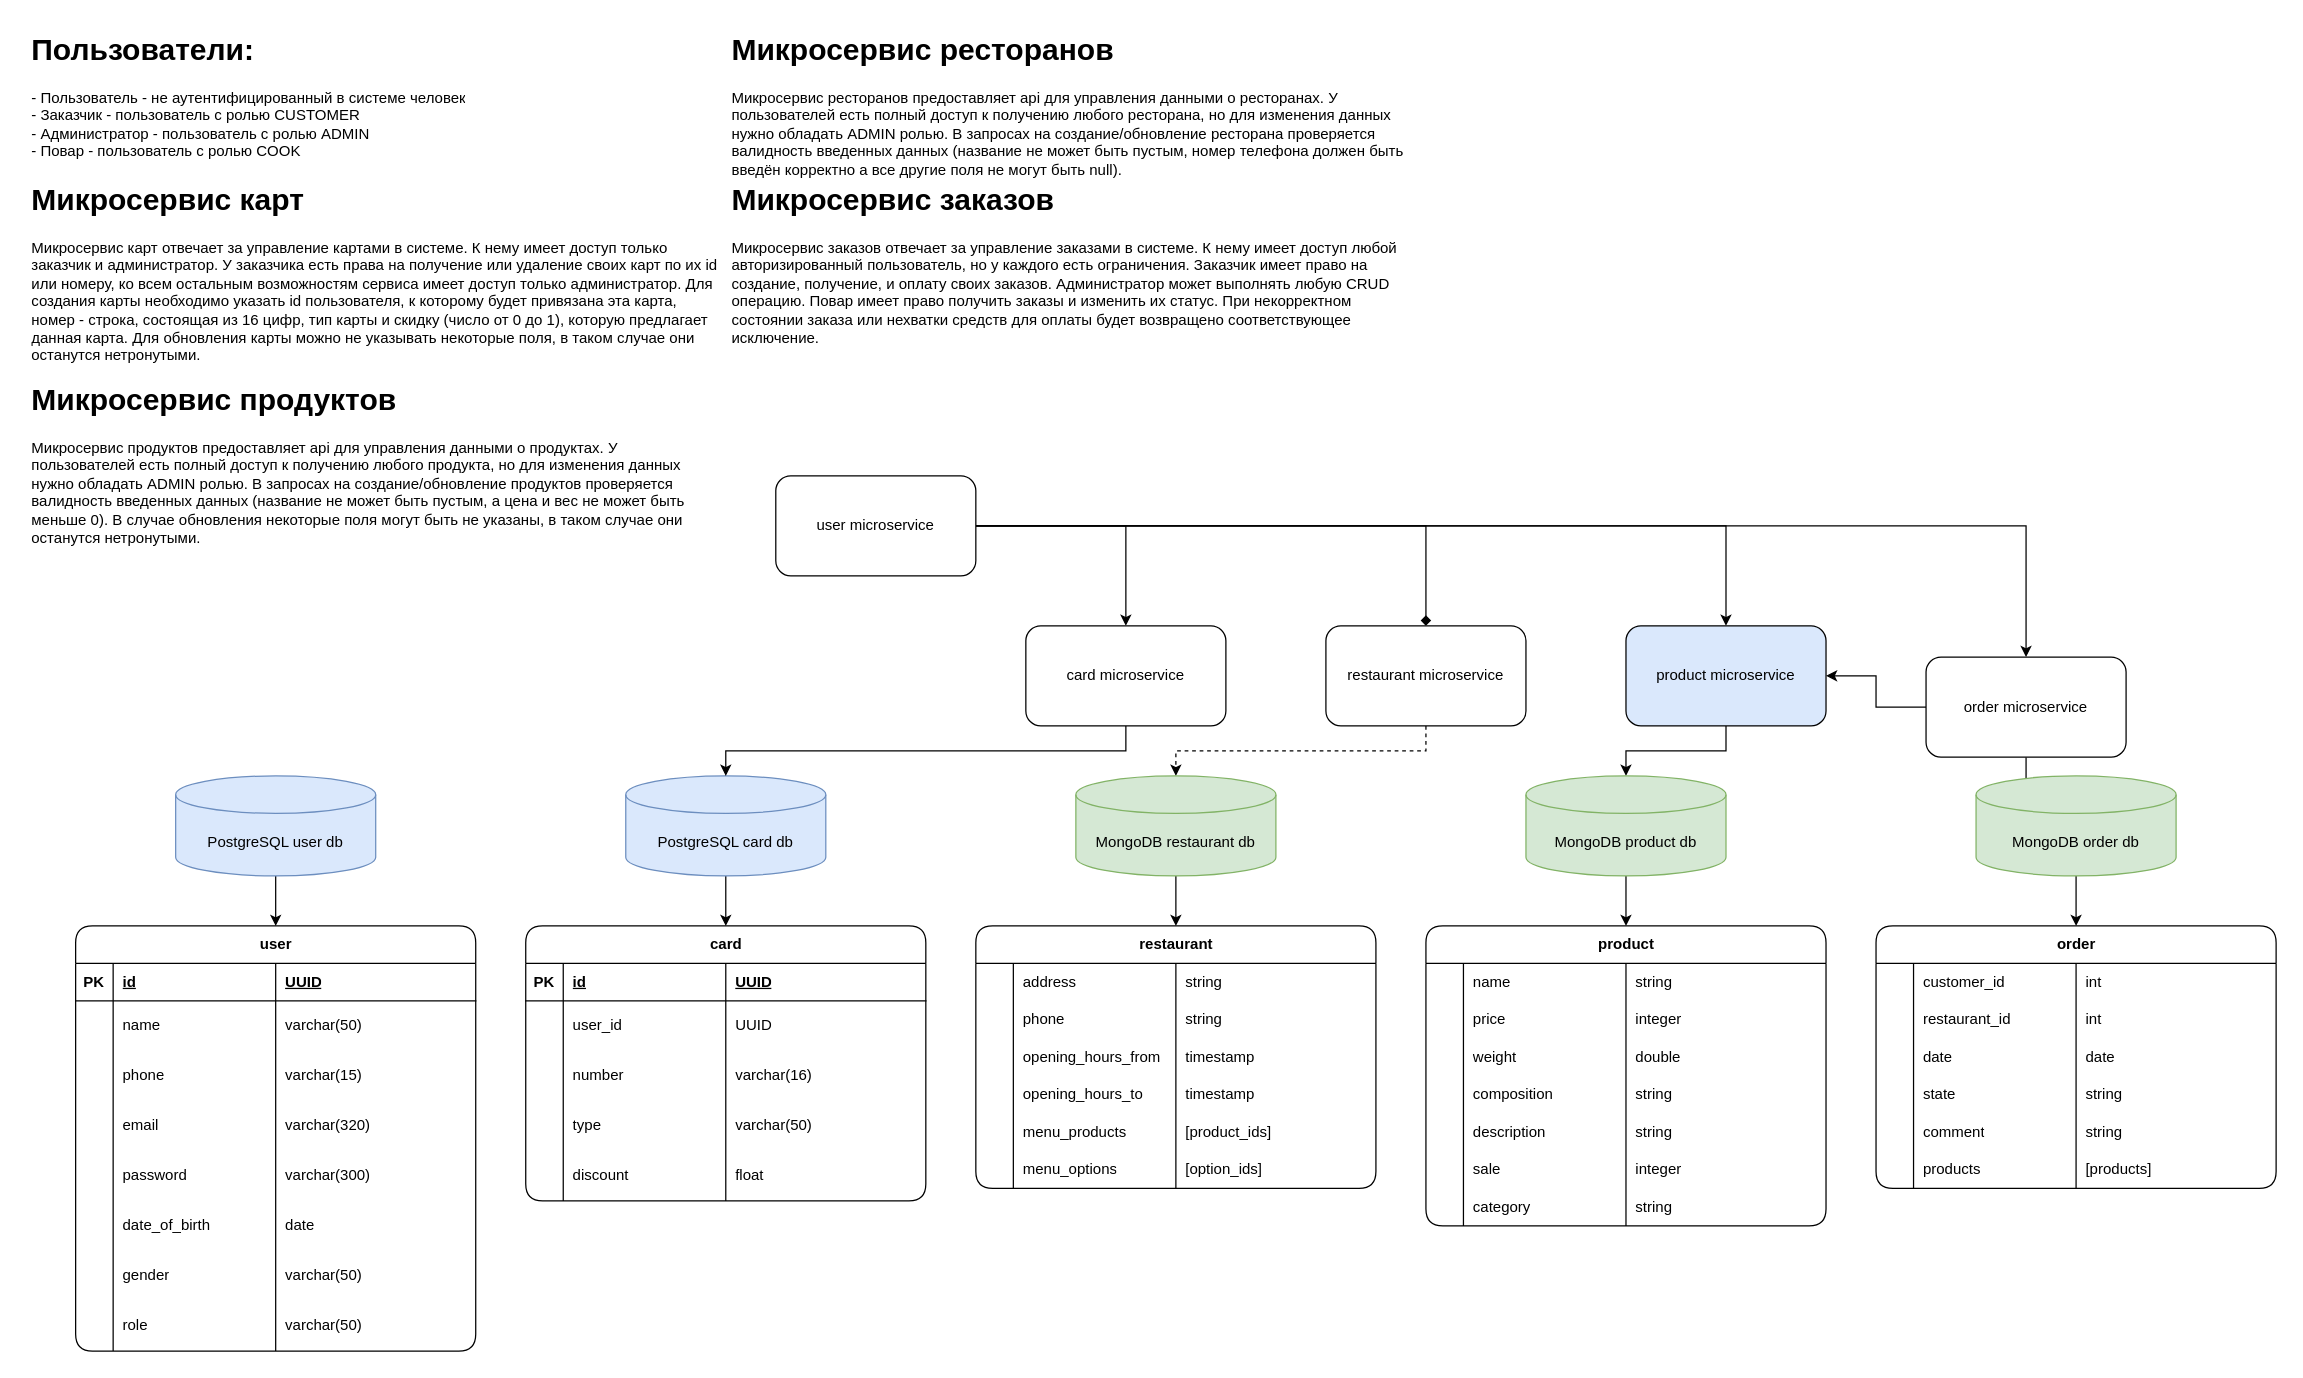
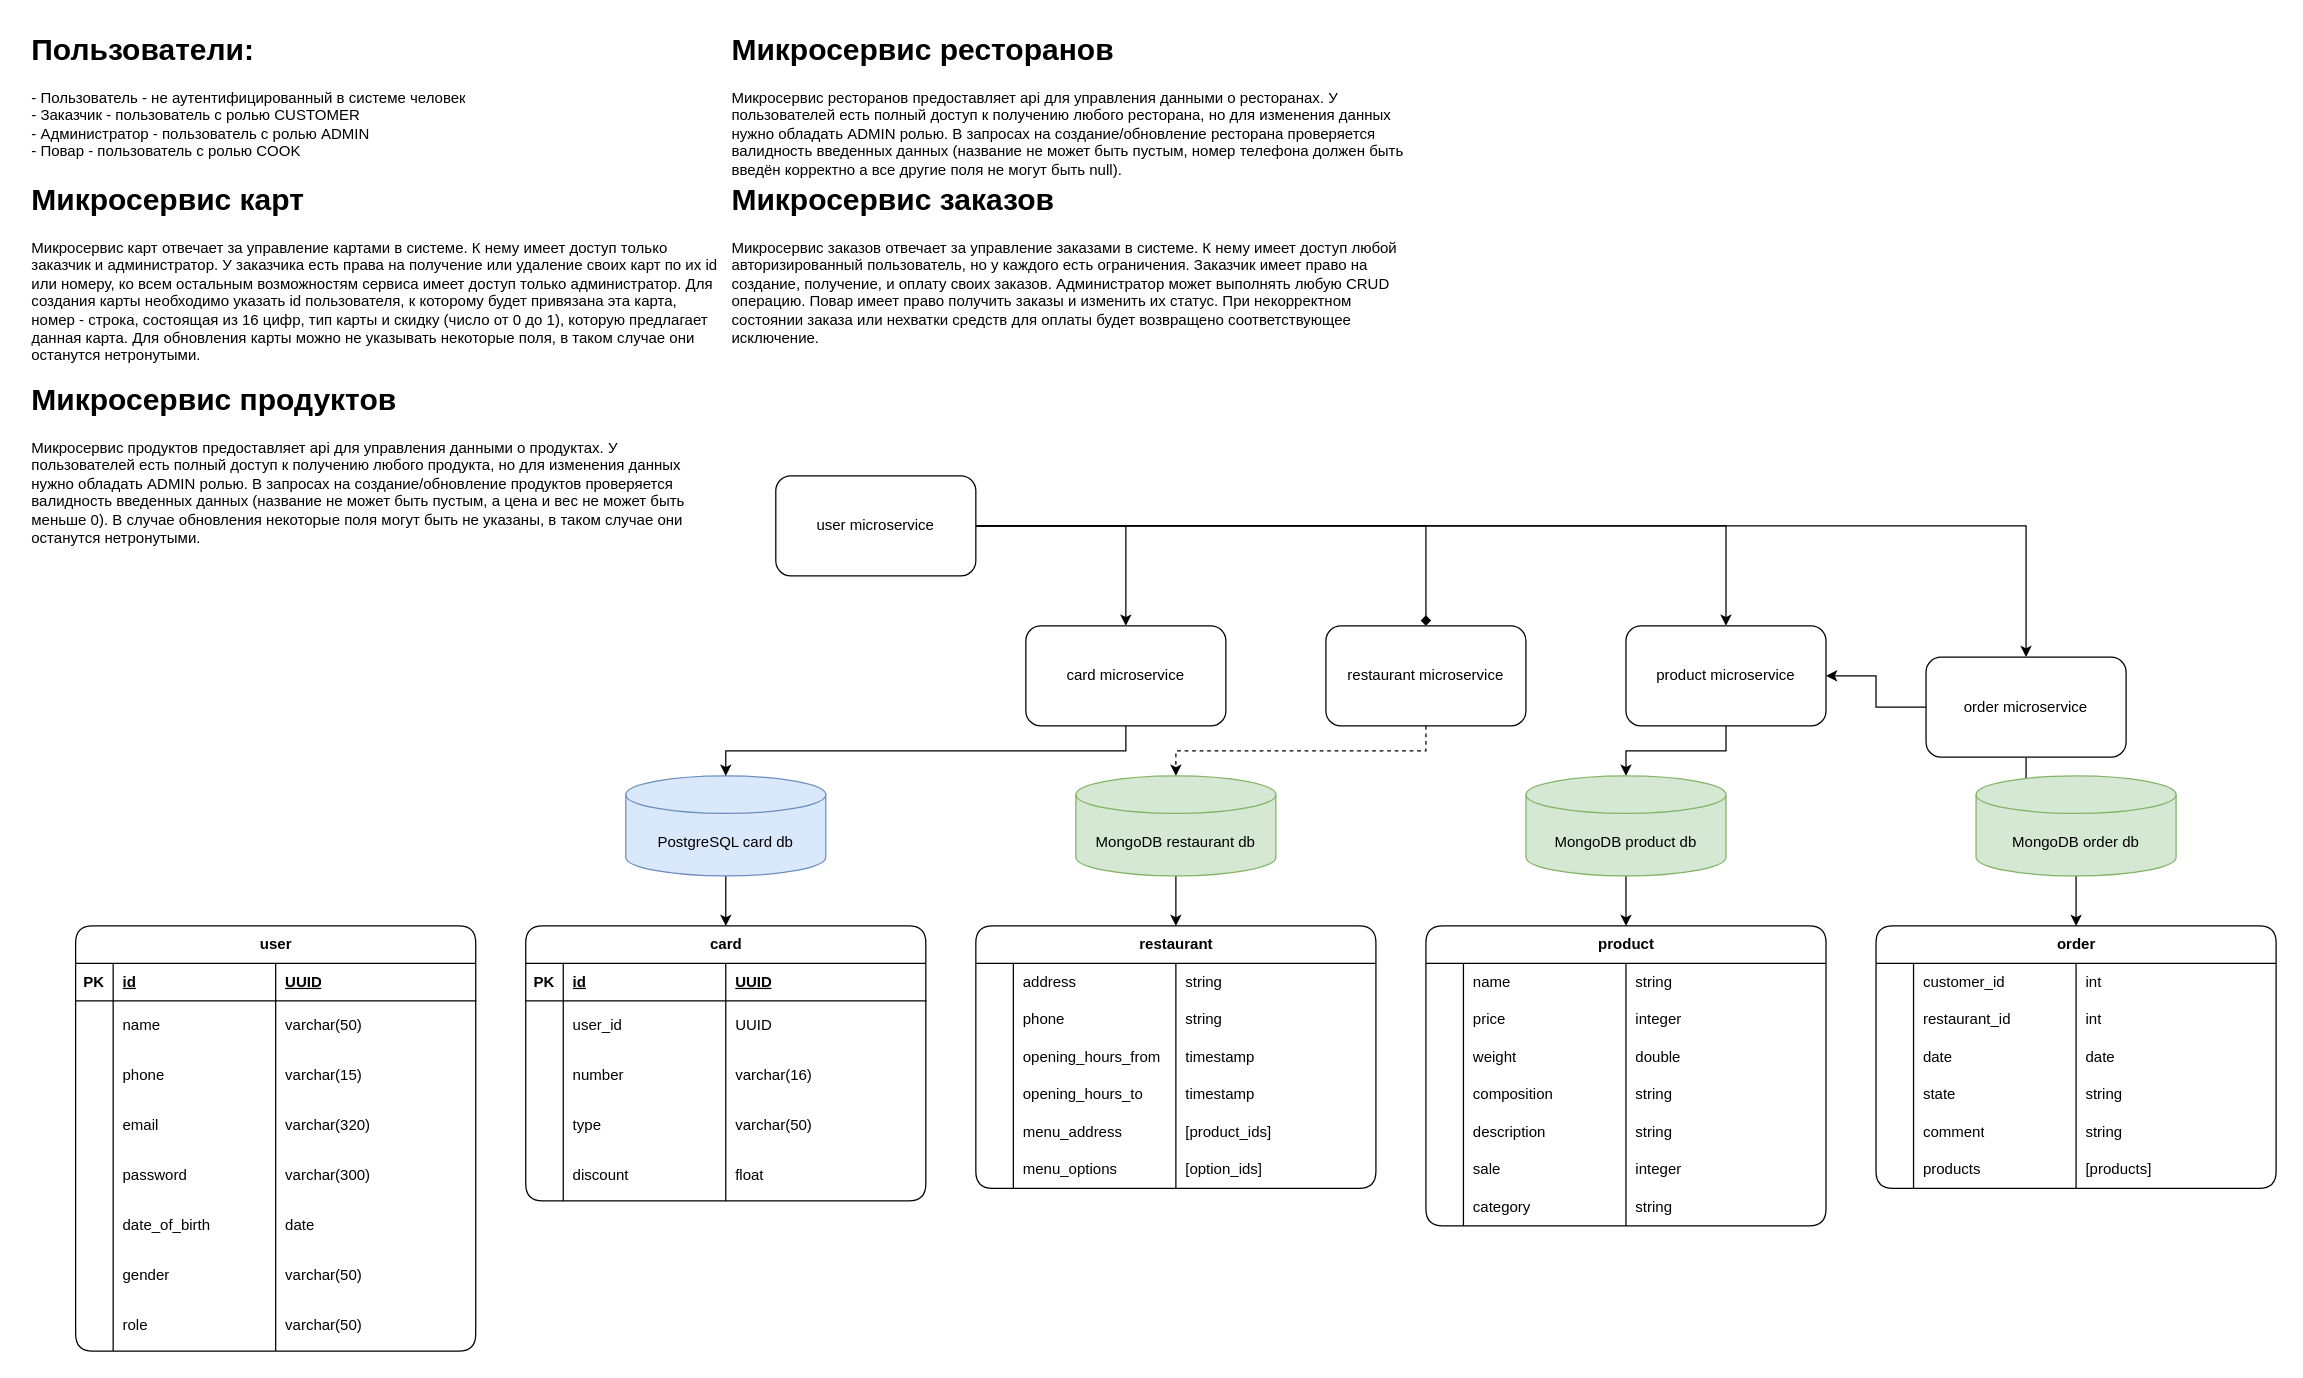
node "product microservice": fillcolor #dae8fc -> #ffffff
node "PostgreSQL user db": removed
edge "PostgreSQL user db" -> "user": removed
node "menu_products": label "menu_products" -> "menu_address"
